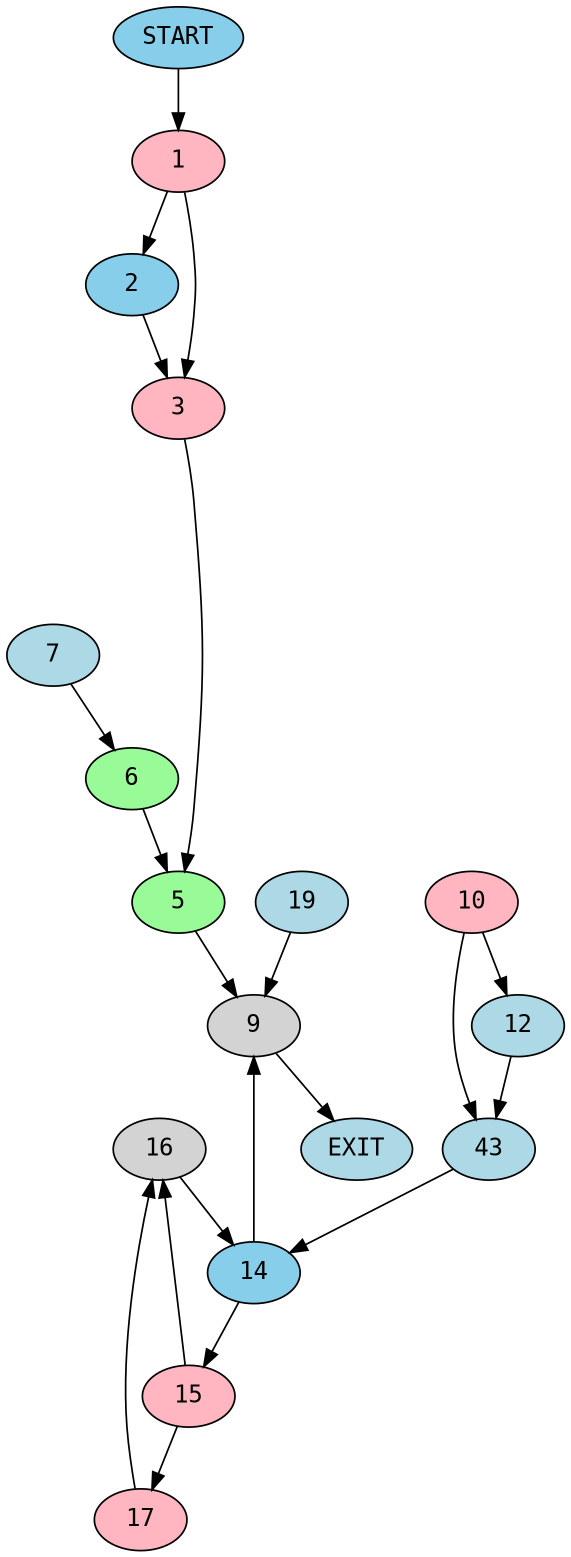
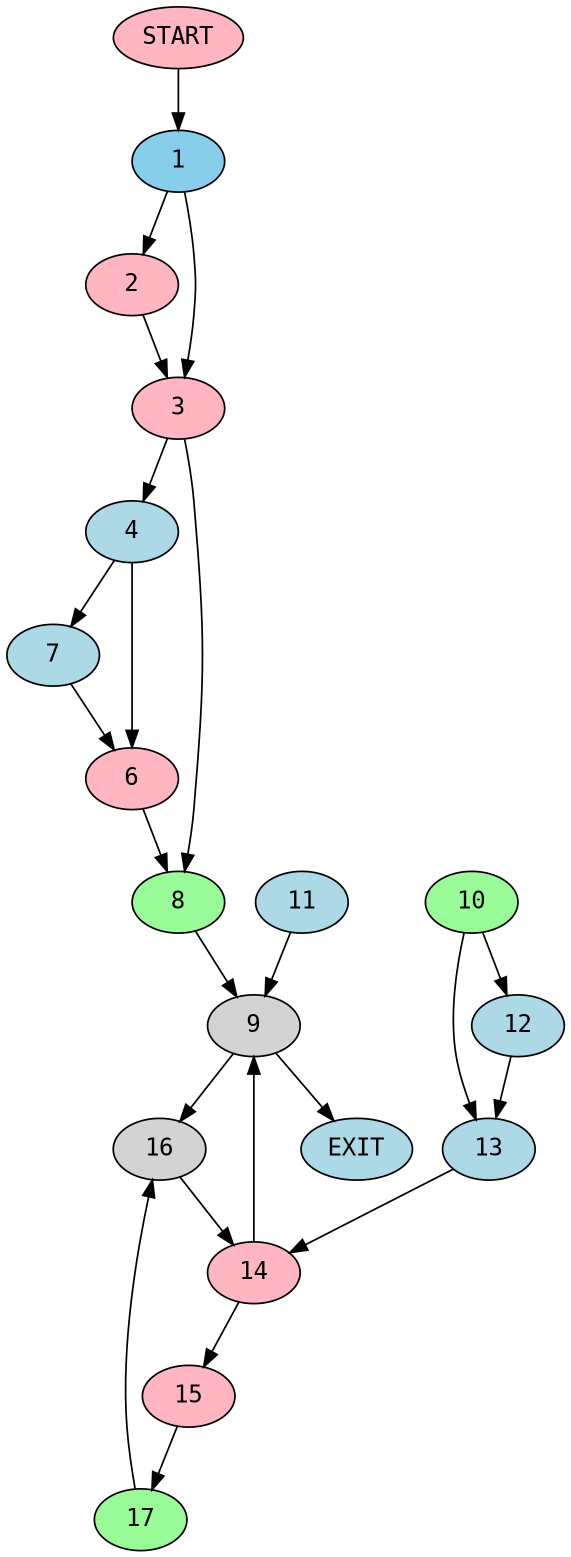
node "START": fillcolor skyblue -> lightpink
node "1": fillcolor lightpink -> skyblue
node "2": fillcolor skyblue -> lightpink
node "4": added
node "6": fillcolor palegreen -> lightpink
node "5": label "5" -> "8"
node "19": label "19" -> "11"
node "10": fillcolor lightpink -> palegreen
node "43": label "43" -> "13"
node "14": fillcolor skyblue -> lightpink
edge "15" -> "16": now "9" -> "16"
node "17": fillcolor lightpink -> palegreen
